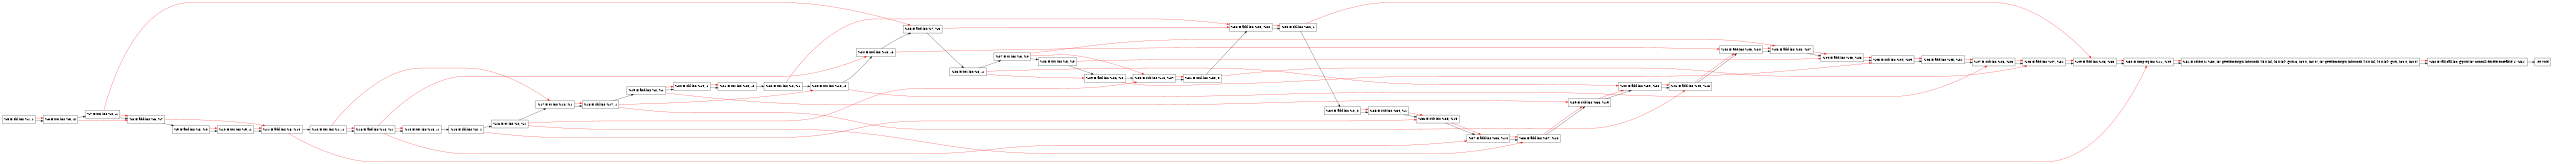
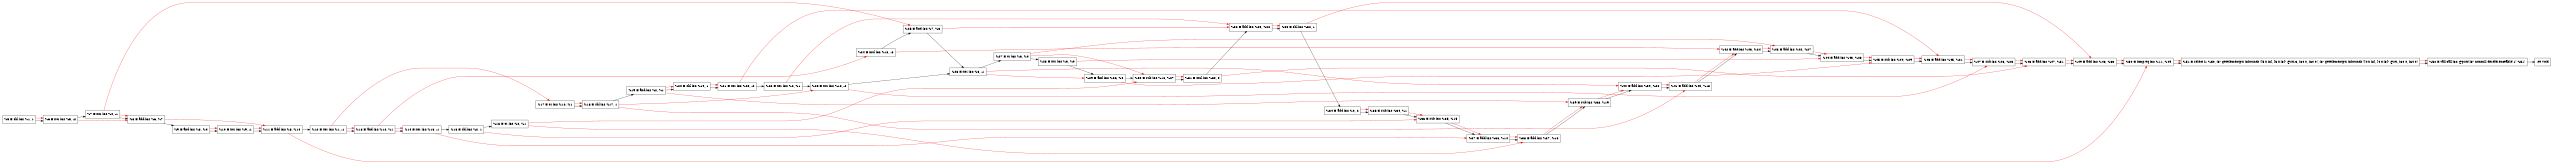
edge "%21 = xor i32 %20, -2" -> "%46 = add i32 %45, %21": added
edge "%23 = xor i32 %18, -2" -> "%24 = mul i32 %13, -6": now "%23 = xor i32 %18, -2" -> "%26 = xor i32 %3, -1"
edge "%16 = or i32 %2, %1" -> "%17 = or i32 %12, %1": removed
edge "%13 = and i32 %12, %1" -> "%37 = add i32 %36, %14": now "%14 = xor i32 %13, -1" -> "%37 = add i32 %36, %14"
